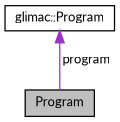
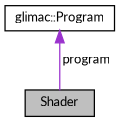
node "Program": label "Program" -> "Shader"
